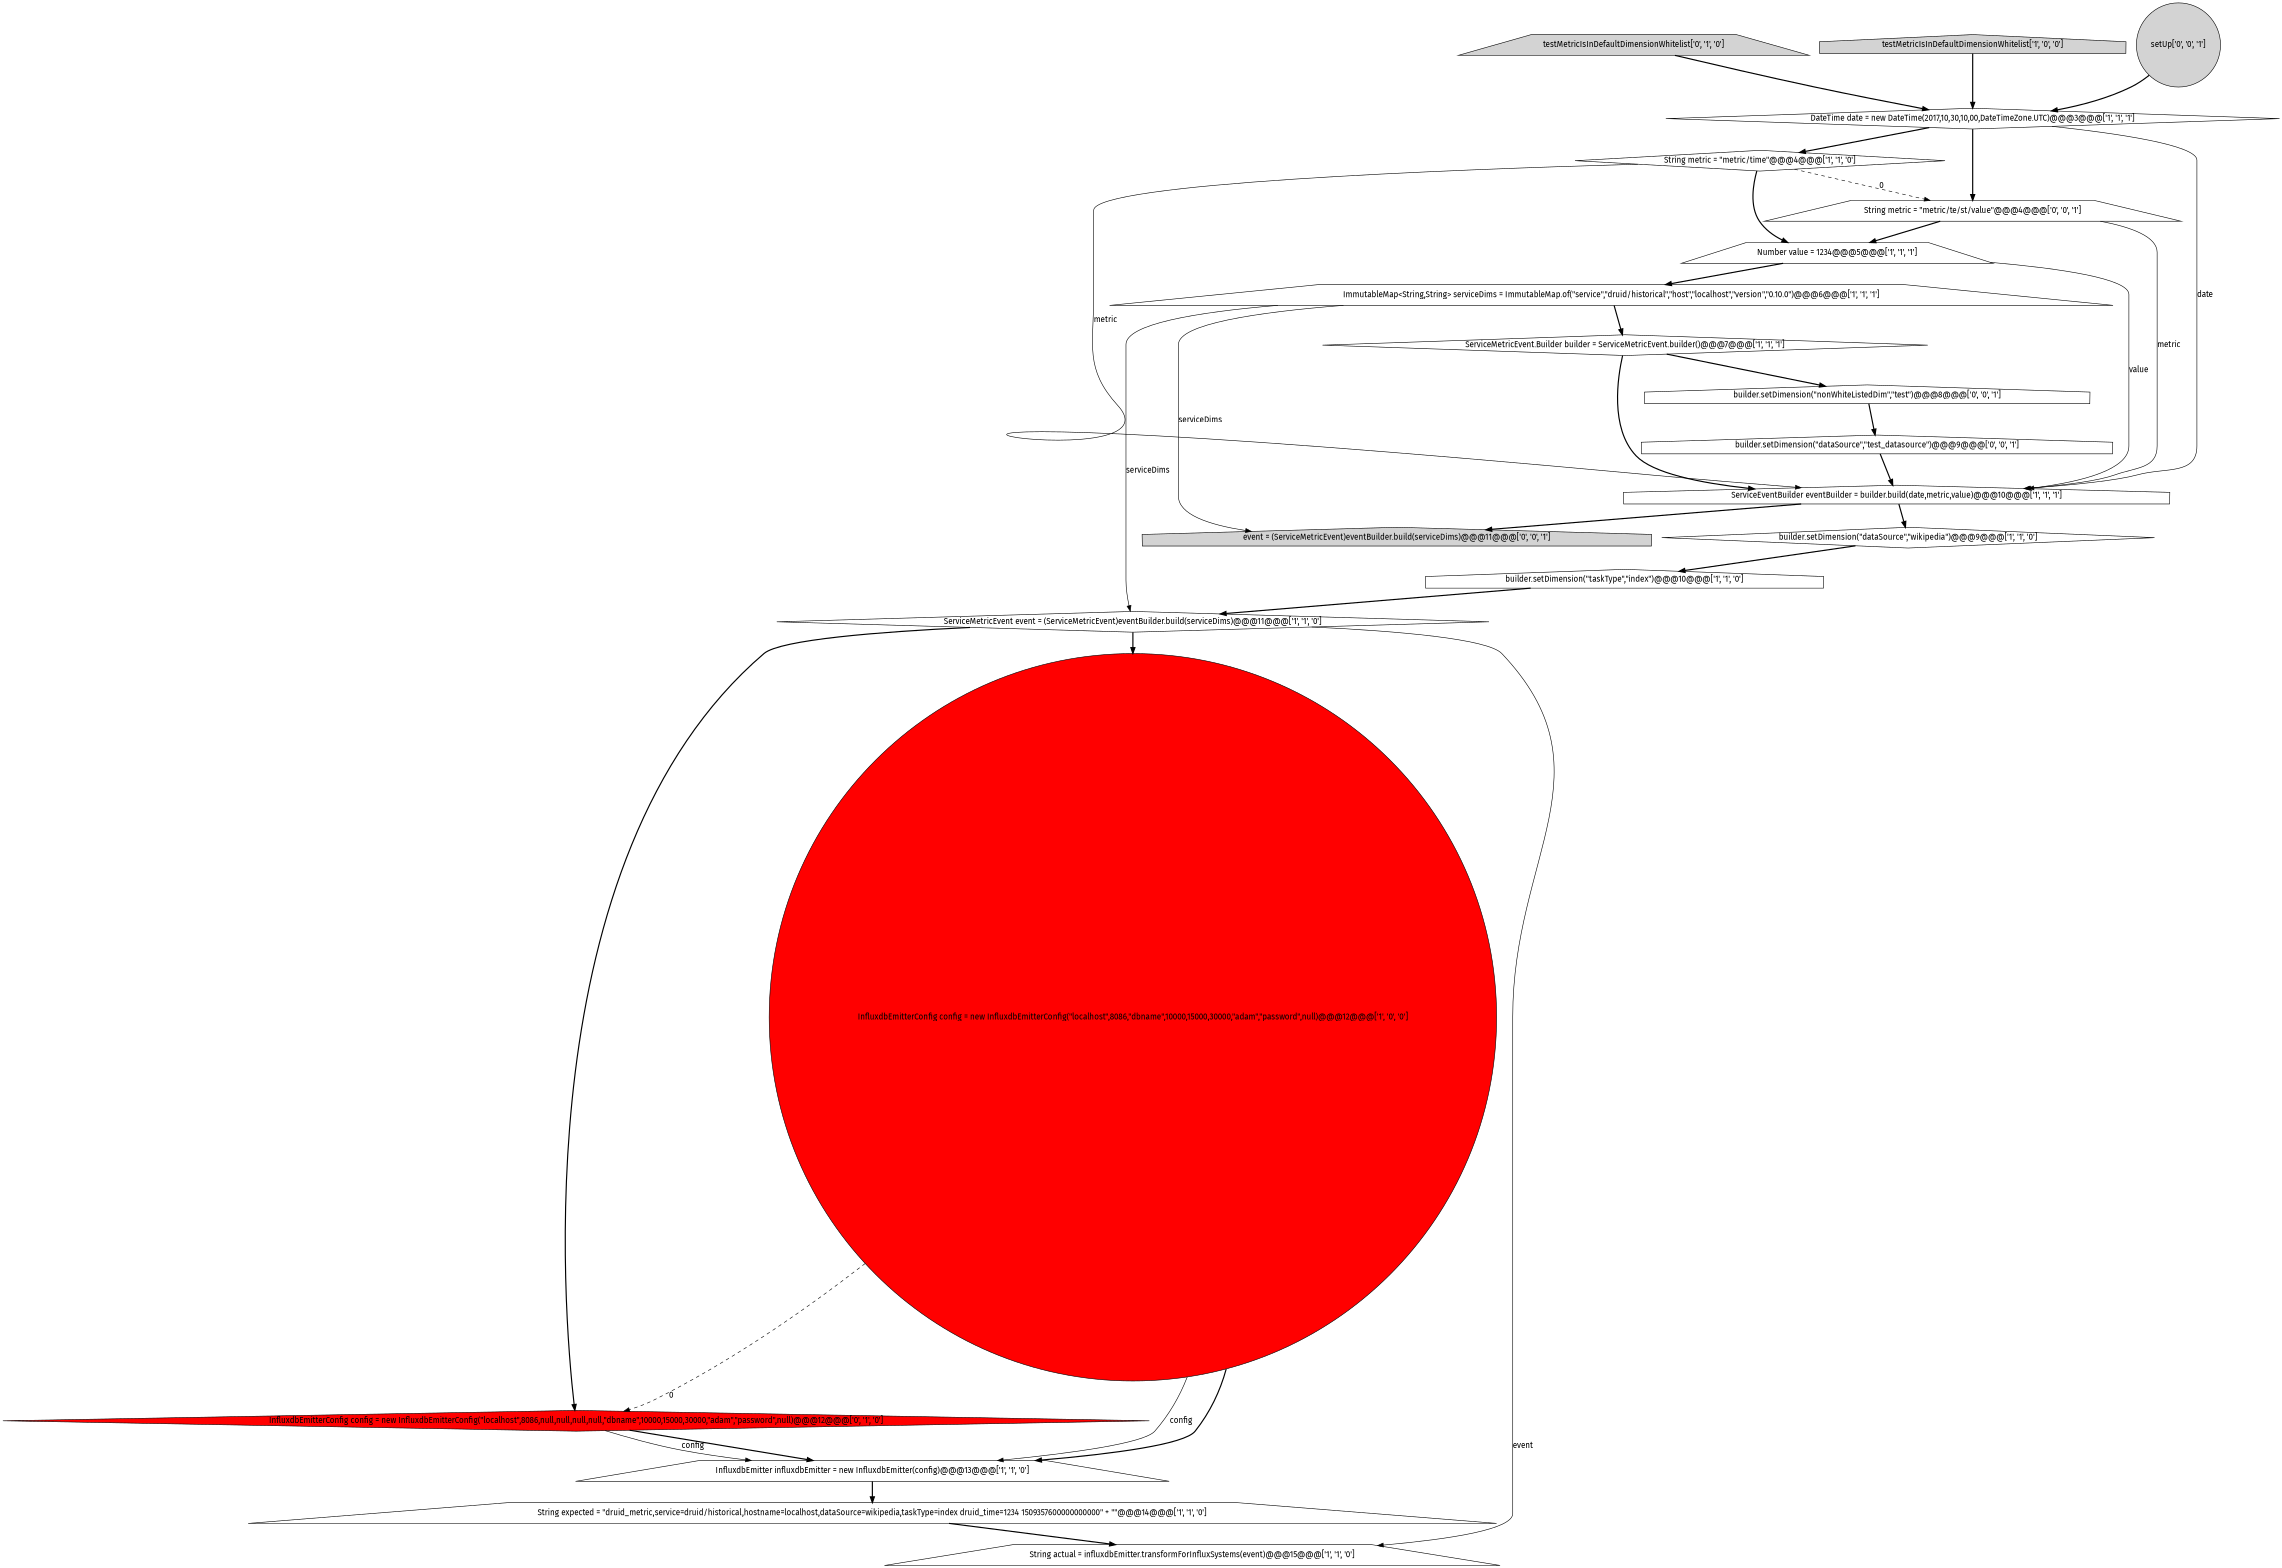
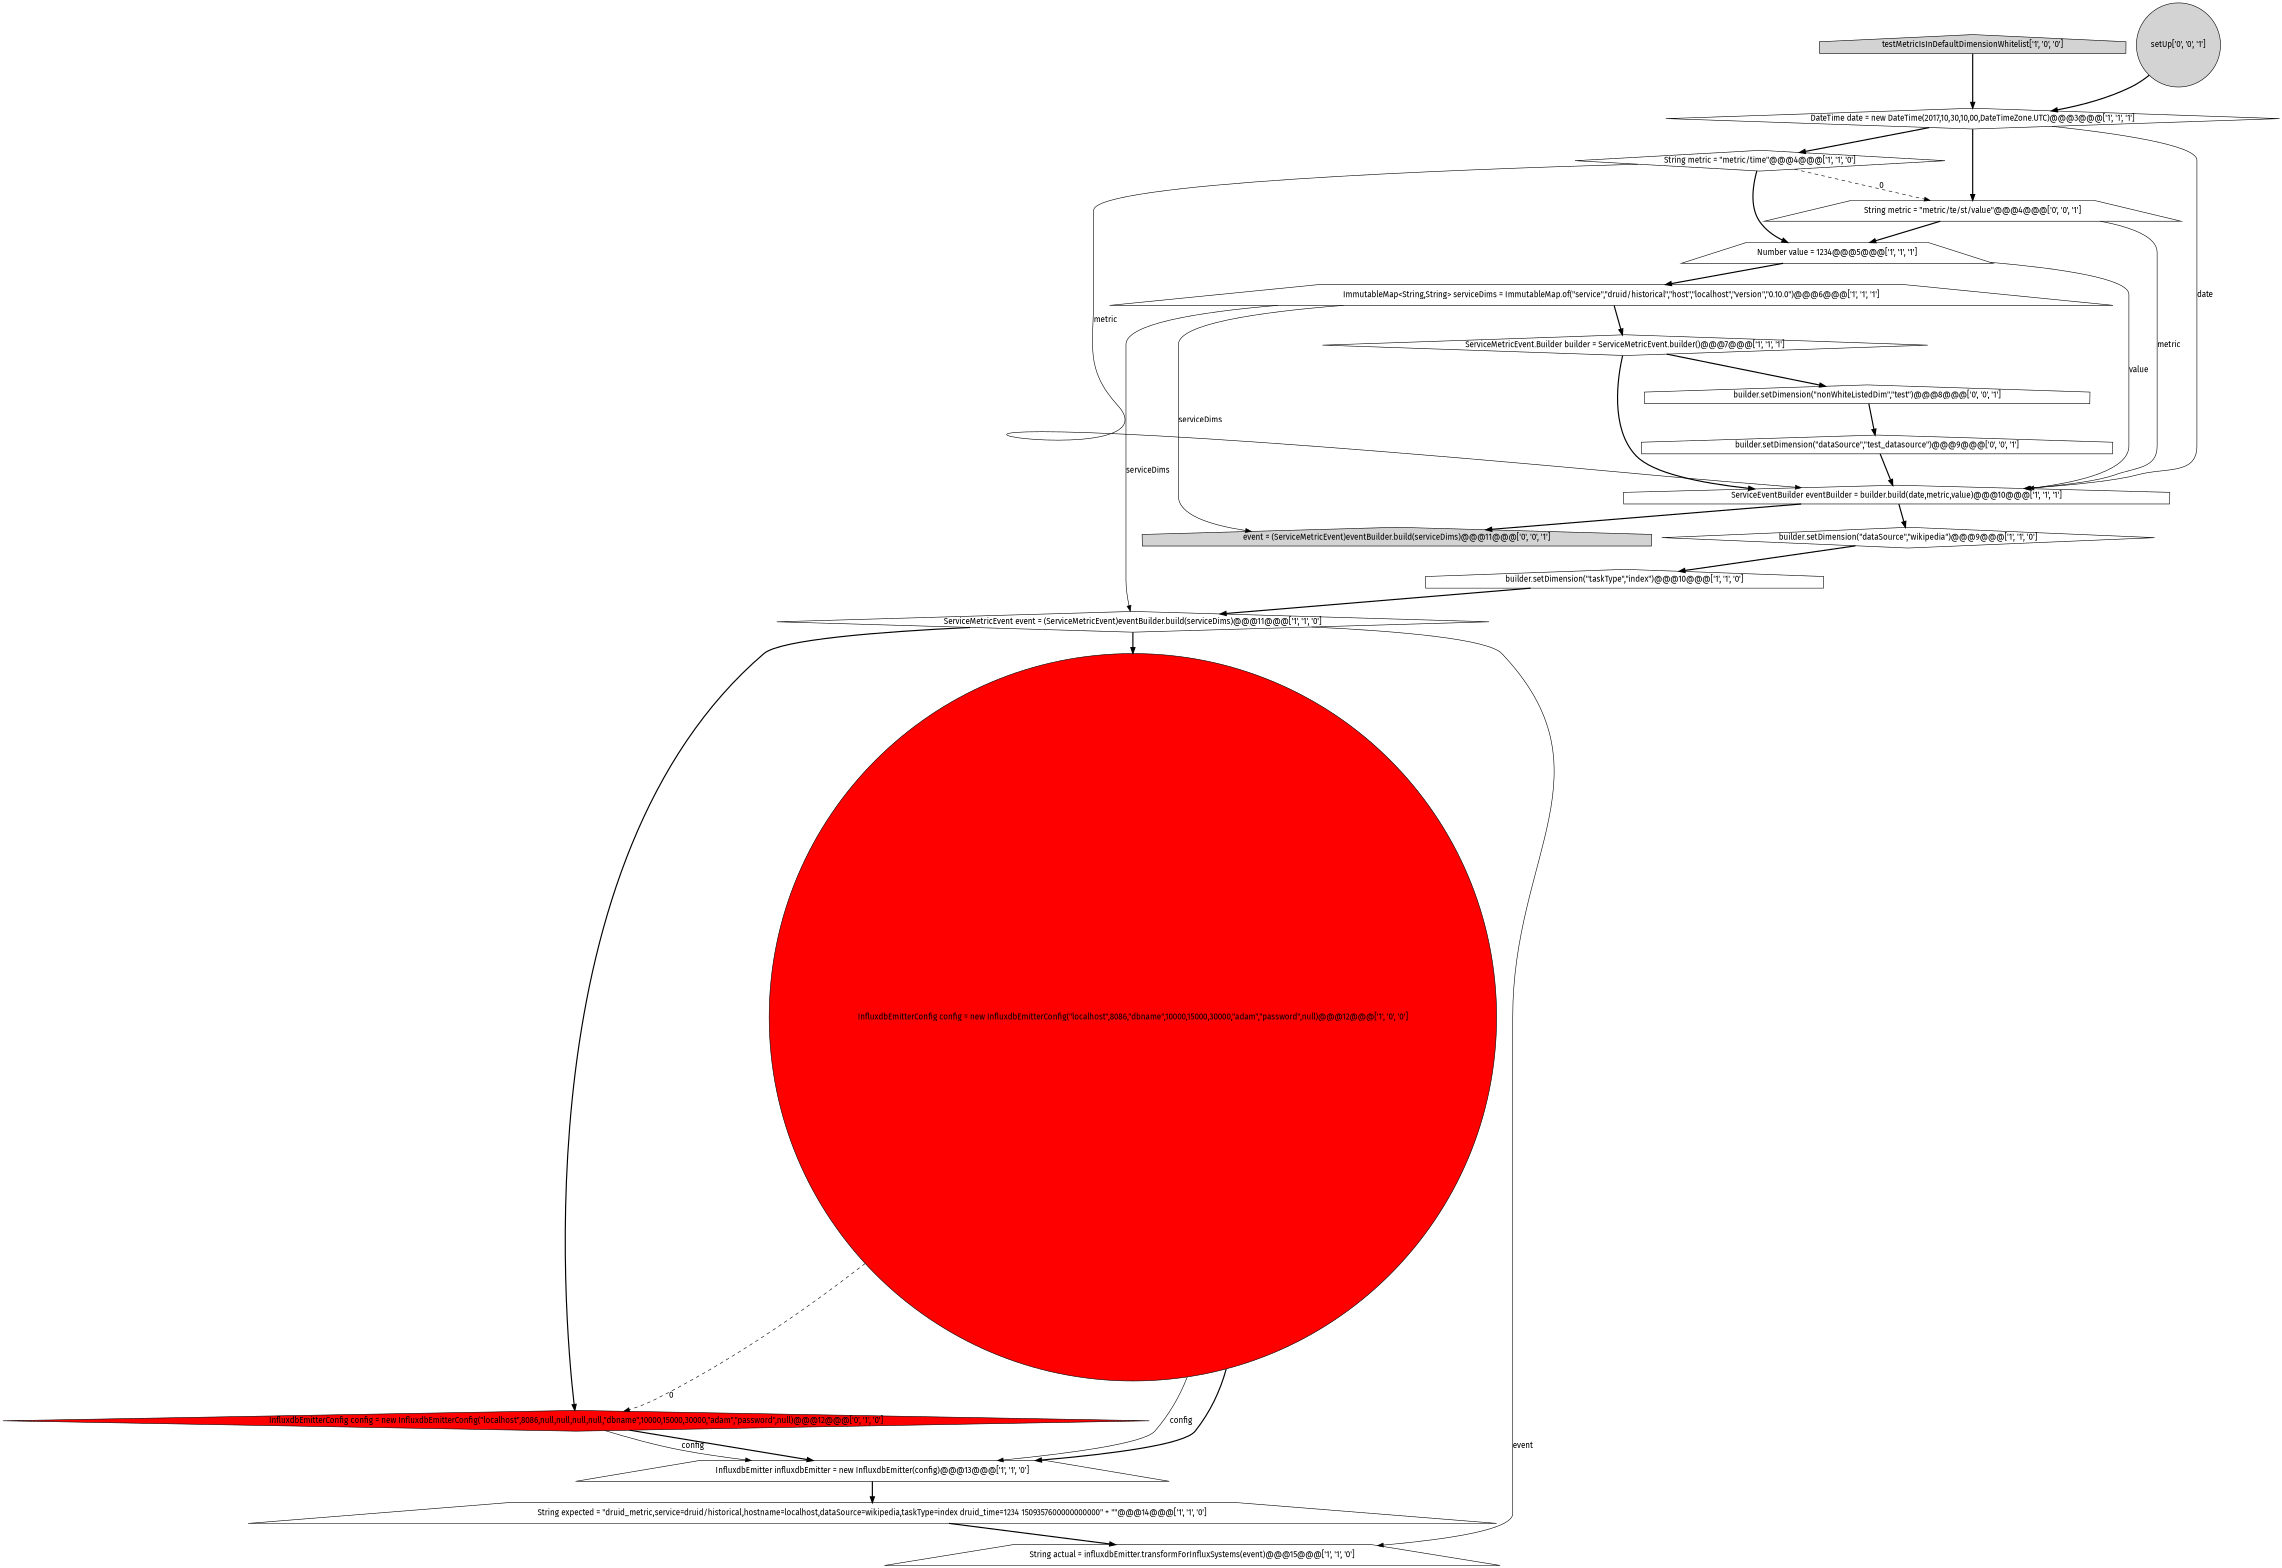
node "testMetricIsInDefaultDimensionWhitelist['0', '1', '0']": removed
